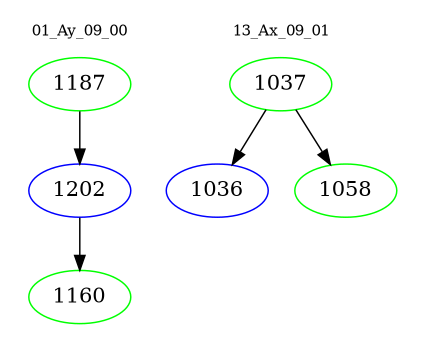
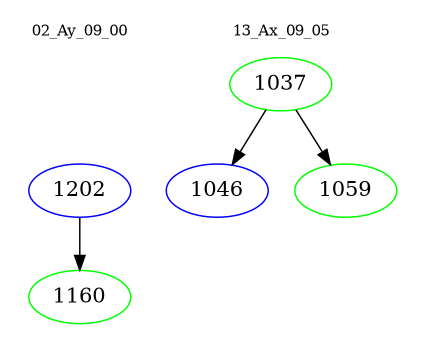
cluster "01_Ay_09_00": label "01_Ay_09_00" -> "02_Ay_09_00"
cluster "13_Ax_09_01": label "13_Ax_09_01" -> "13_Ax_09_05"
node "1187": removed
node "1036": label "1036" -> "1046"
node "1058": label "1058" -> "1059"
